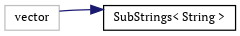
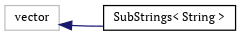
edge "vector" -> "SubStrings< String >": reversed
